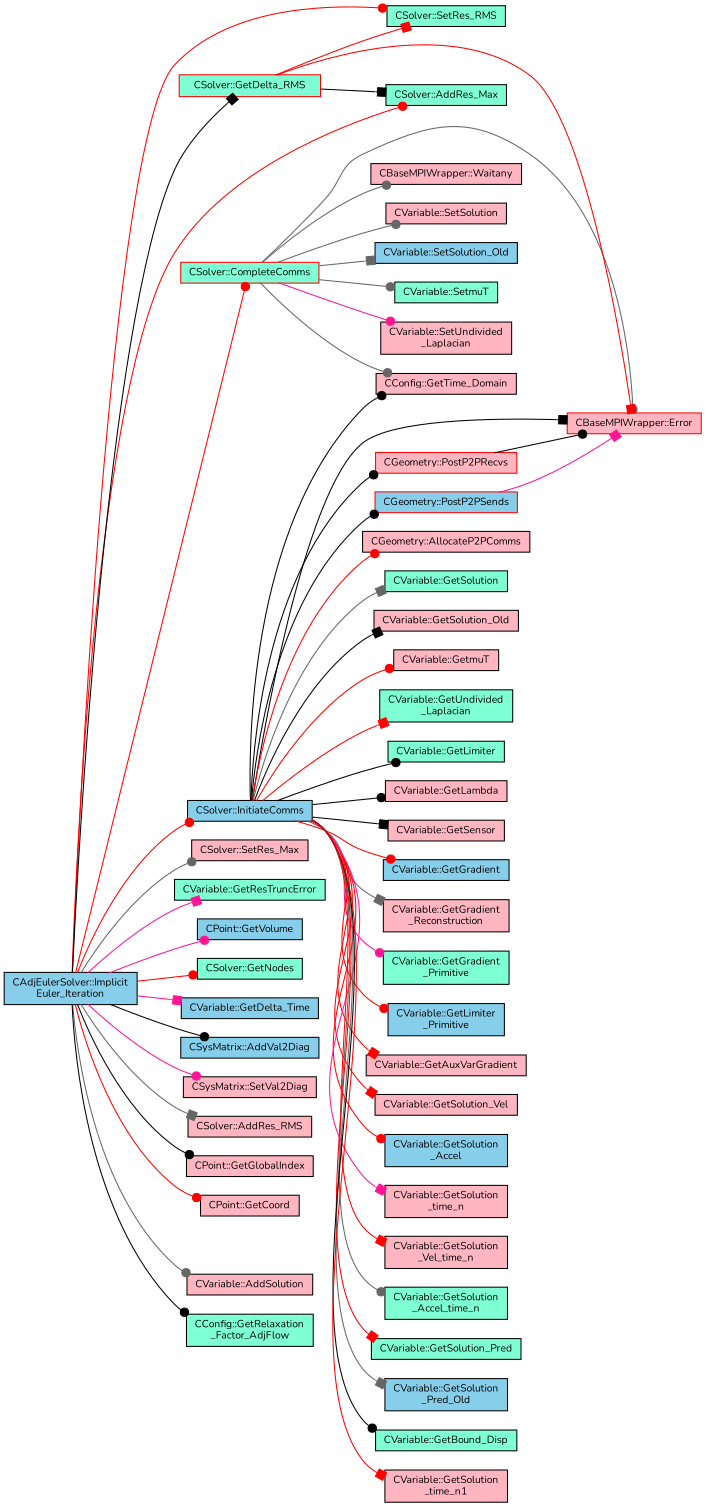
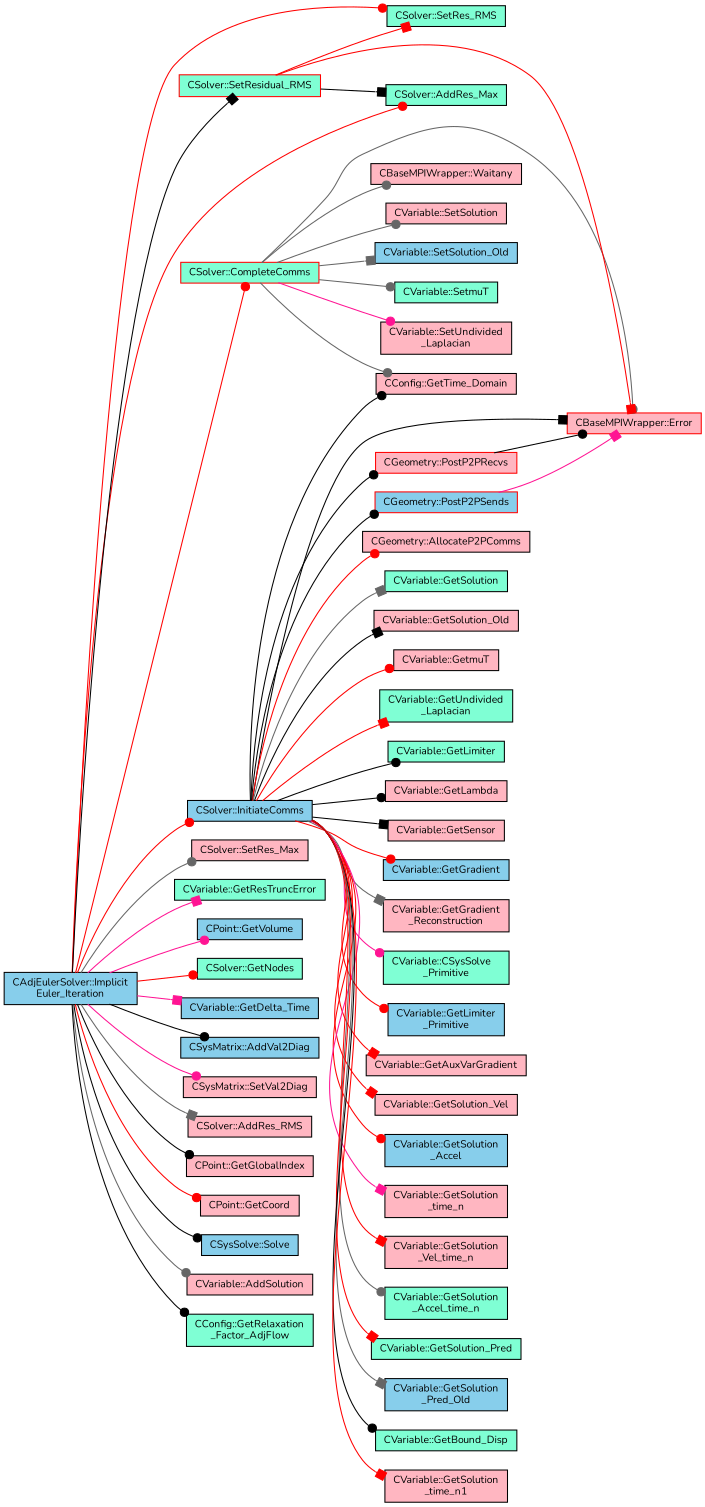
node "CSolver::GetDelta_RMS": label "CSolver::GetDelta_RMS" -> "CSolver::SetResidual_RMS"
node "CVariable::GetGradient _Primitive": label "CVariable::GetGradient _Primitive" -> "CVariable::CSysSolve _Primitive"
node "CSysSolve::Solve": added
